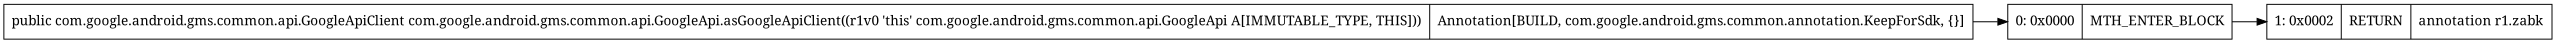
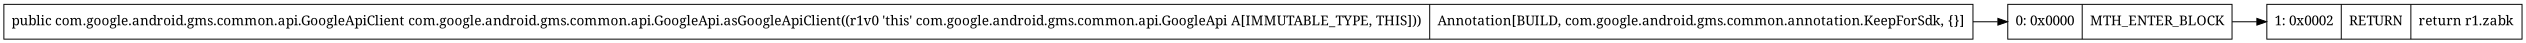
node "1: 0x0002": text "annotation r1.zabk" -> "return r1.zabk"
